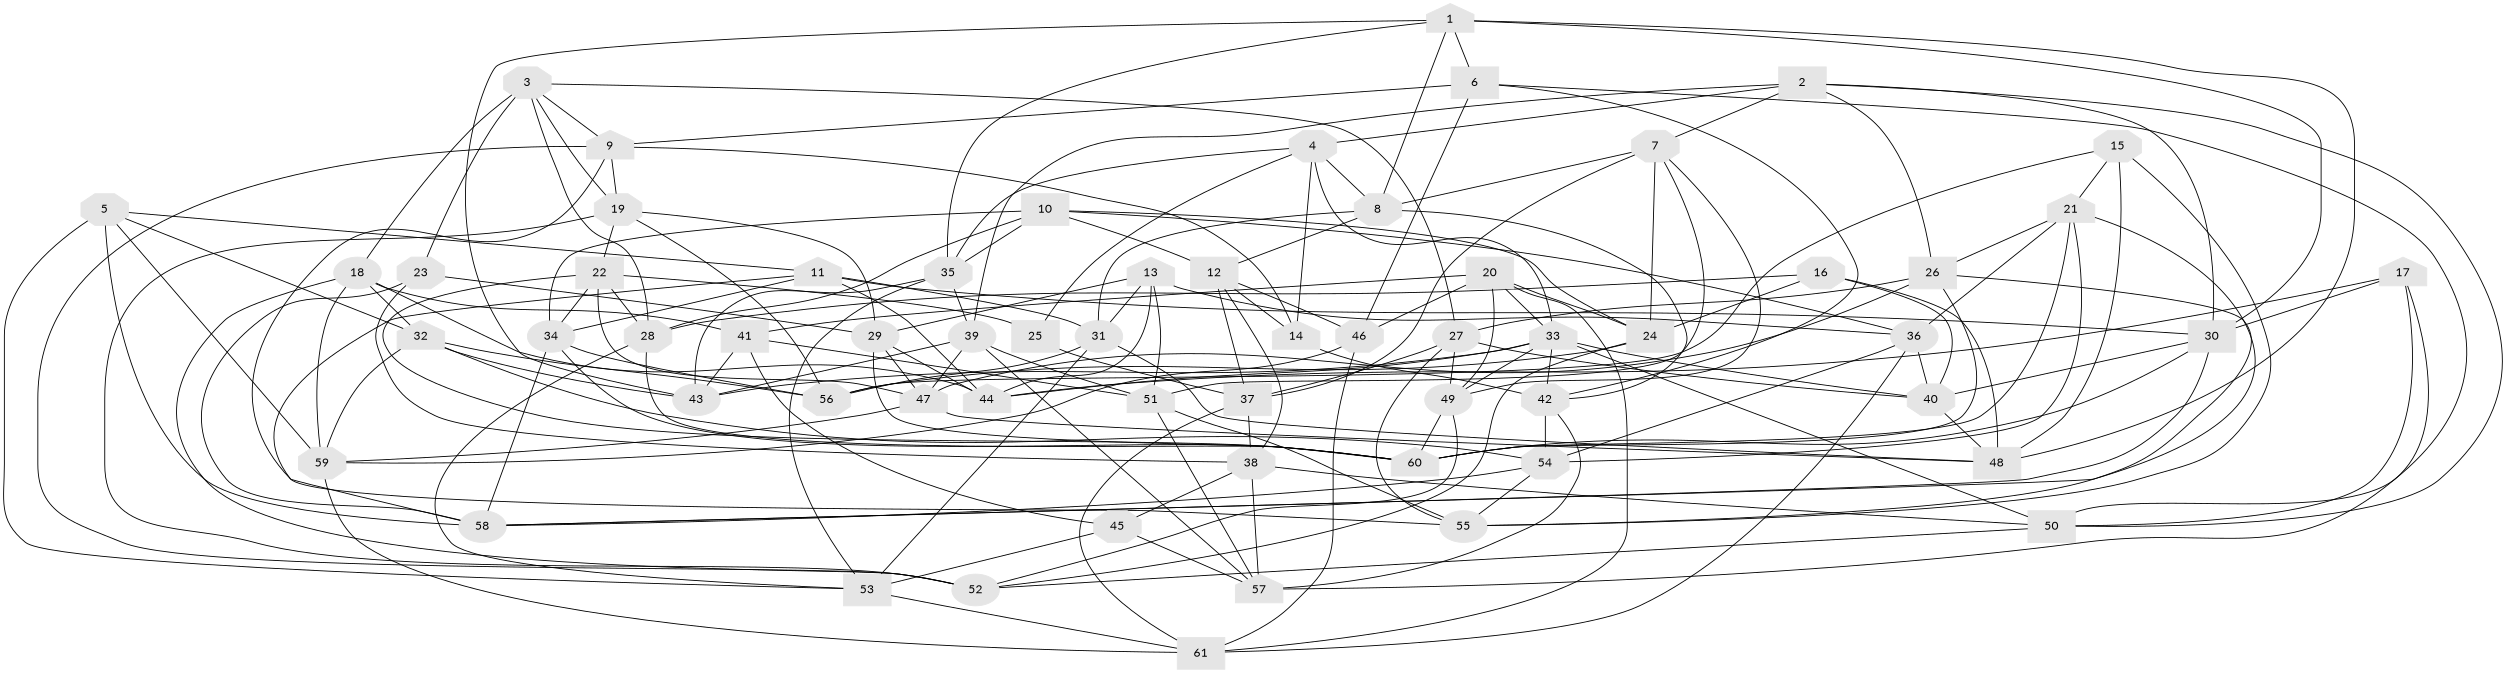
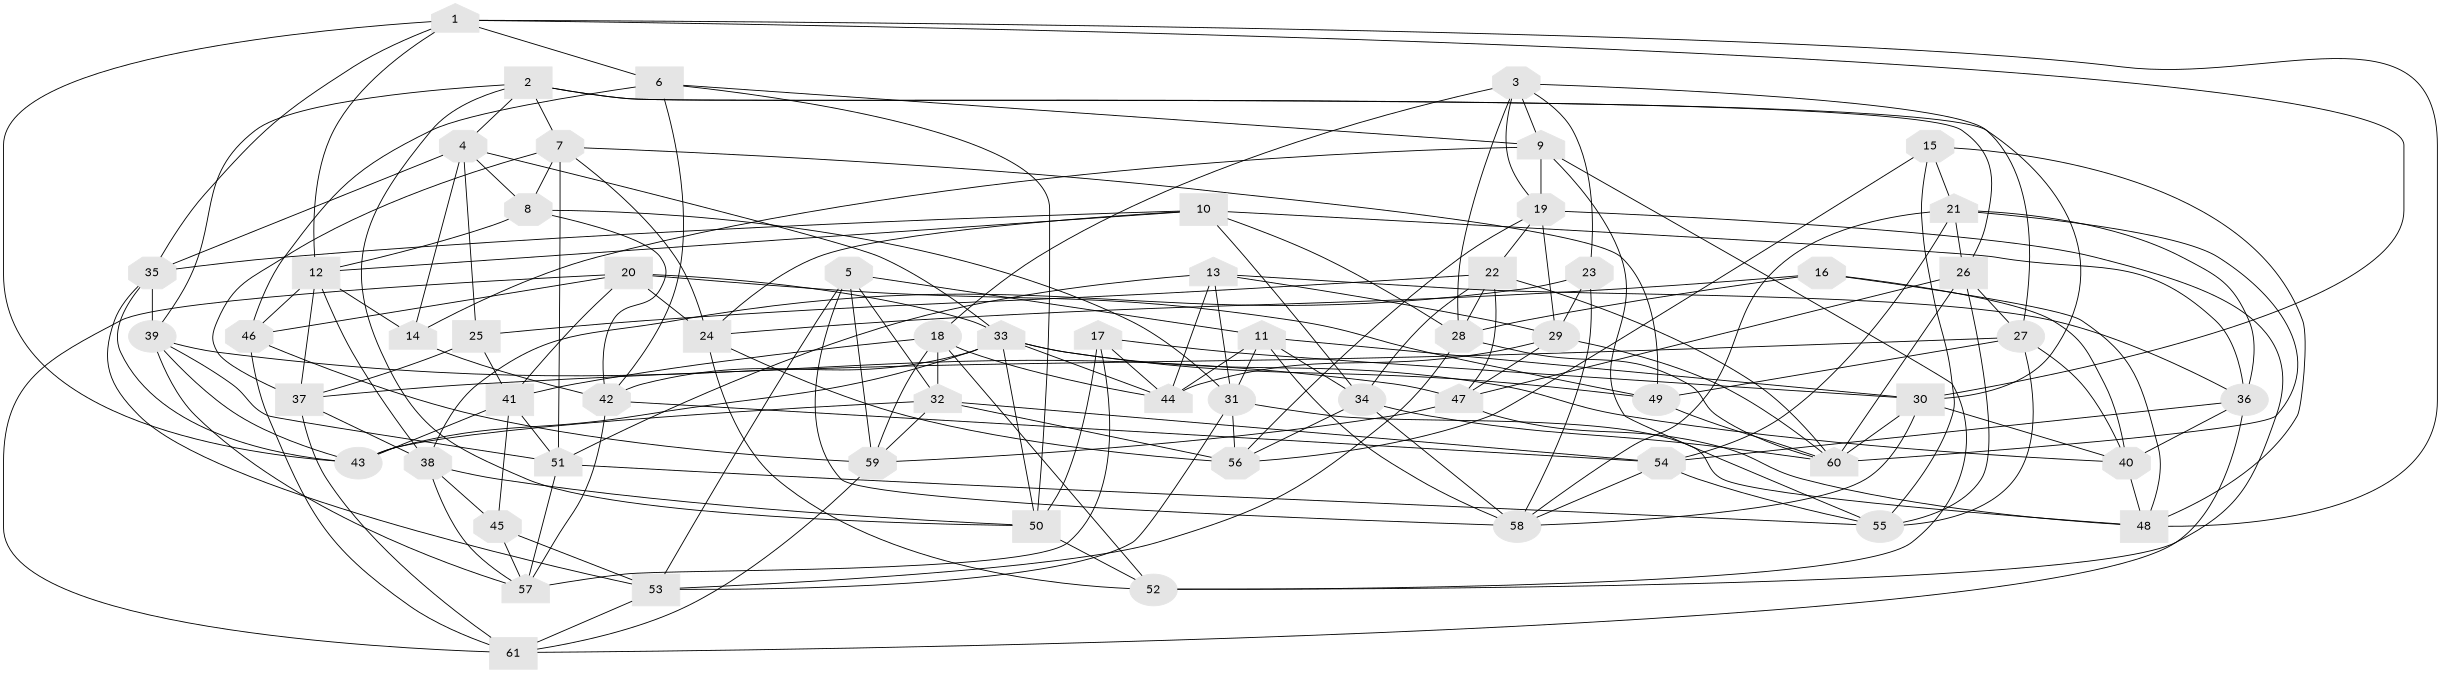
edge "1" -- "8": now "1" -- "12"
edge "25" -- "41": added
edge "49" -- "52": removed
